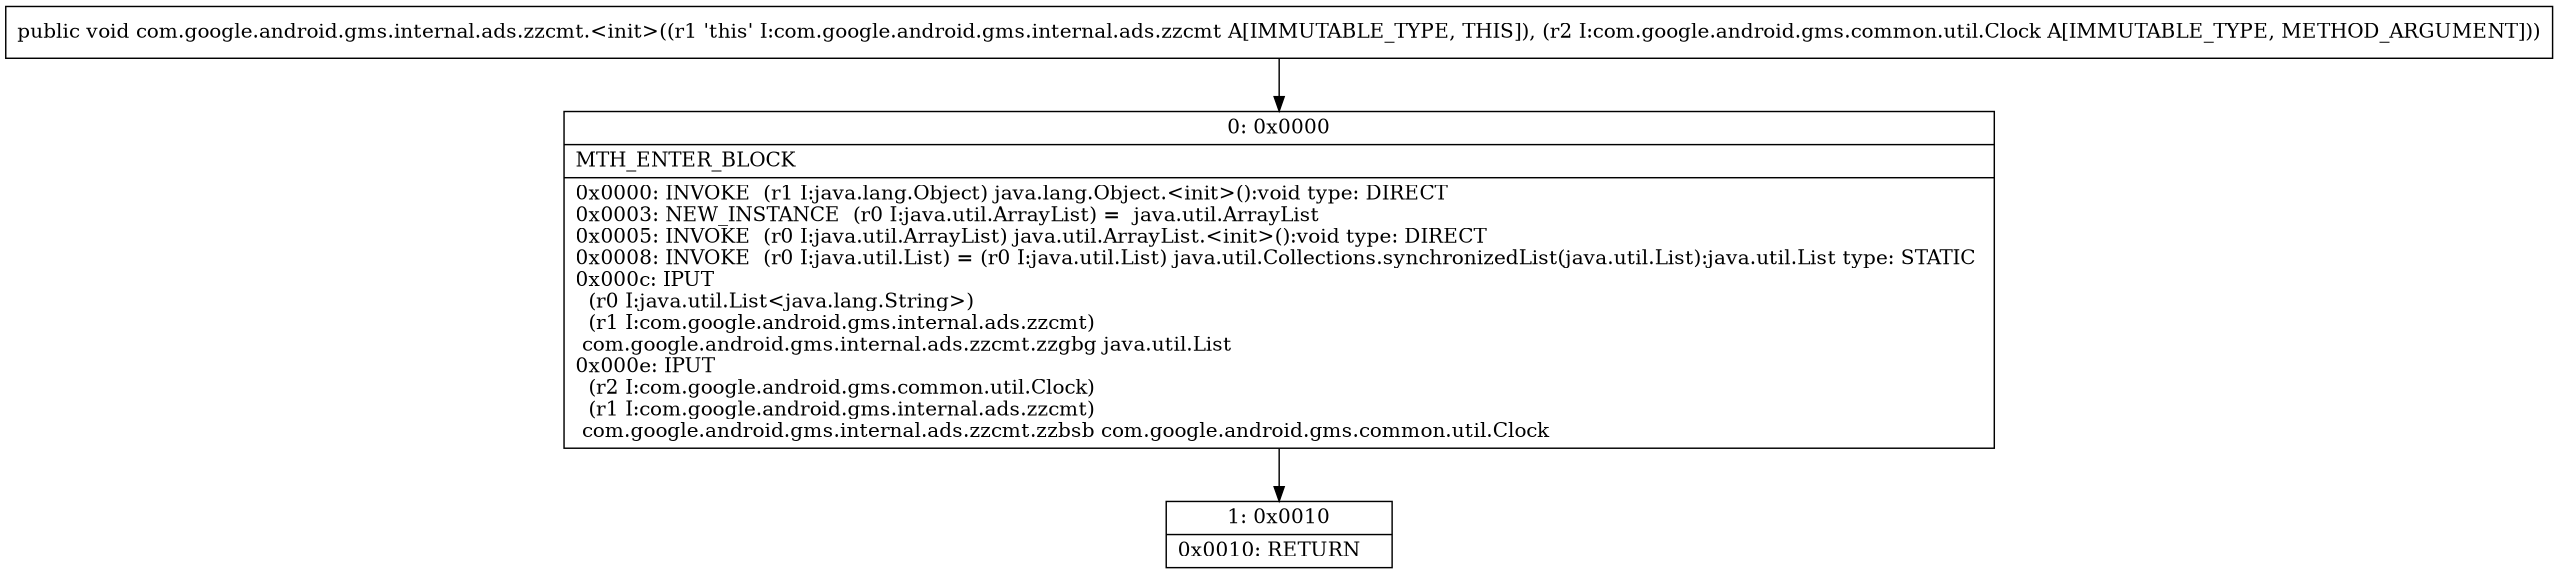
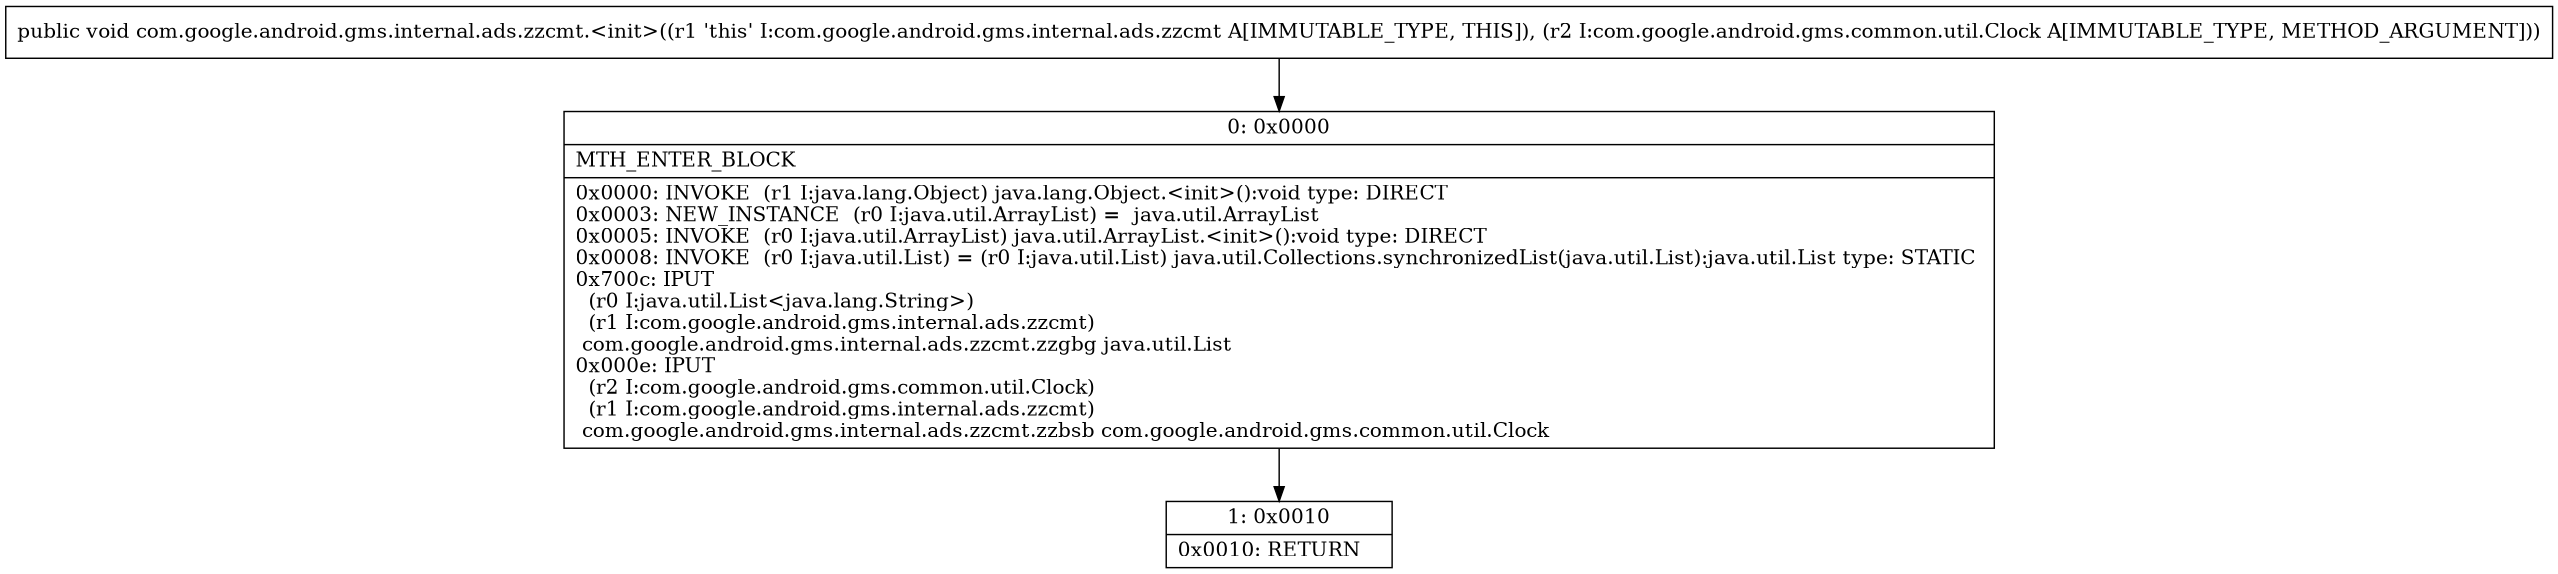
node "0: 0x0000": text "0x000c: IPUT" -> "0x700c: IPUT"
